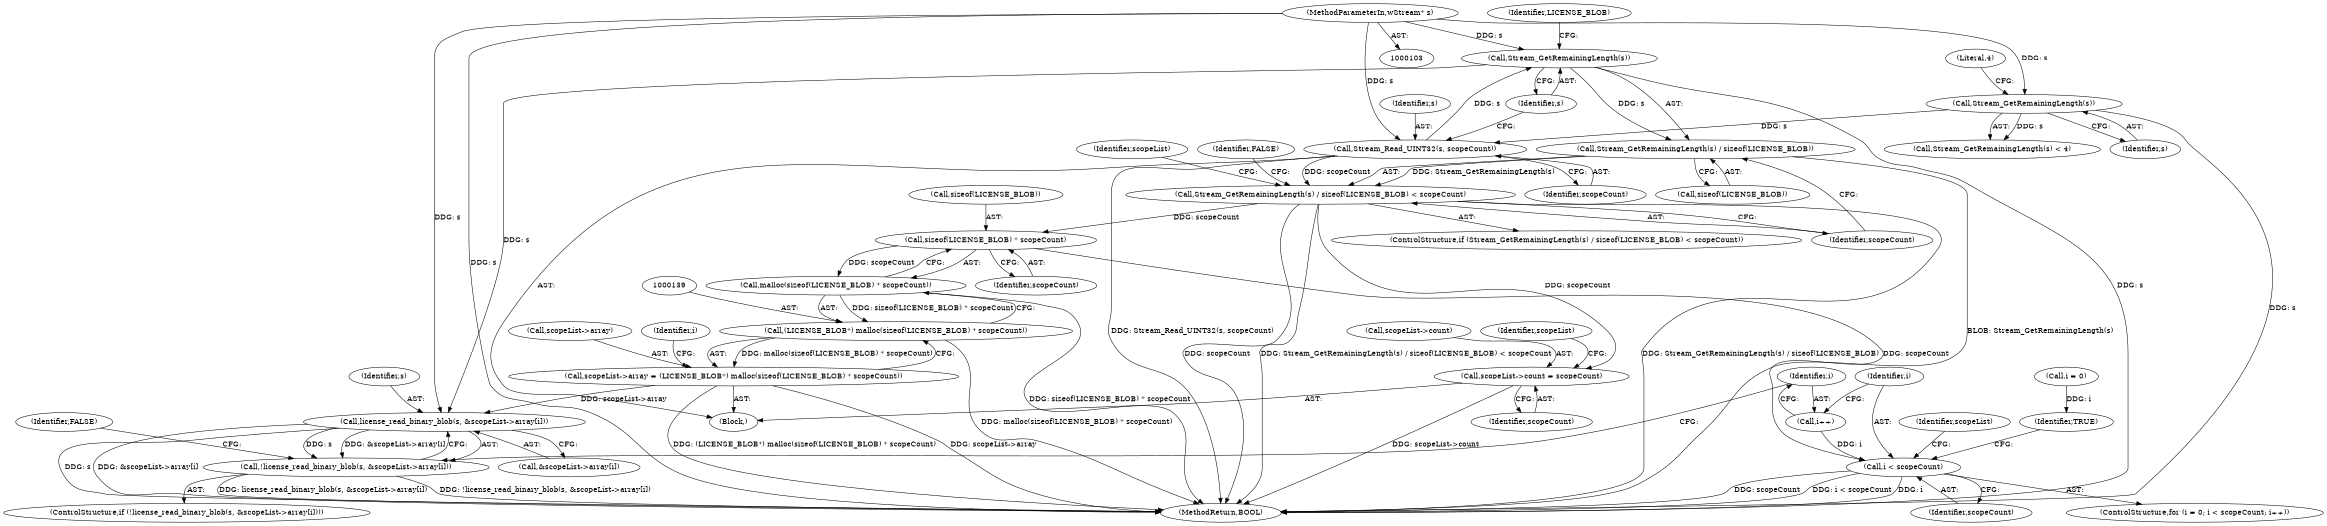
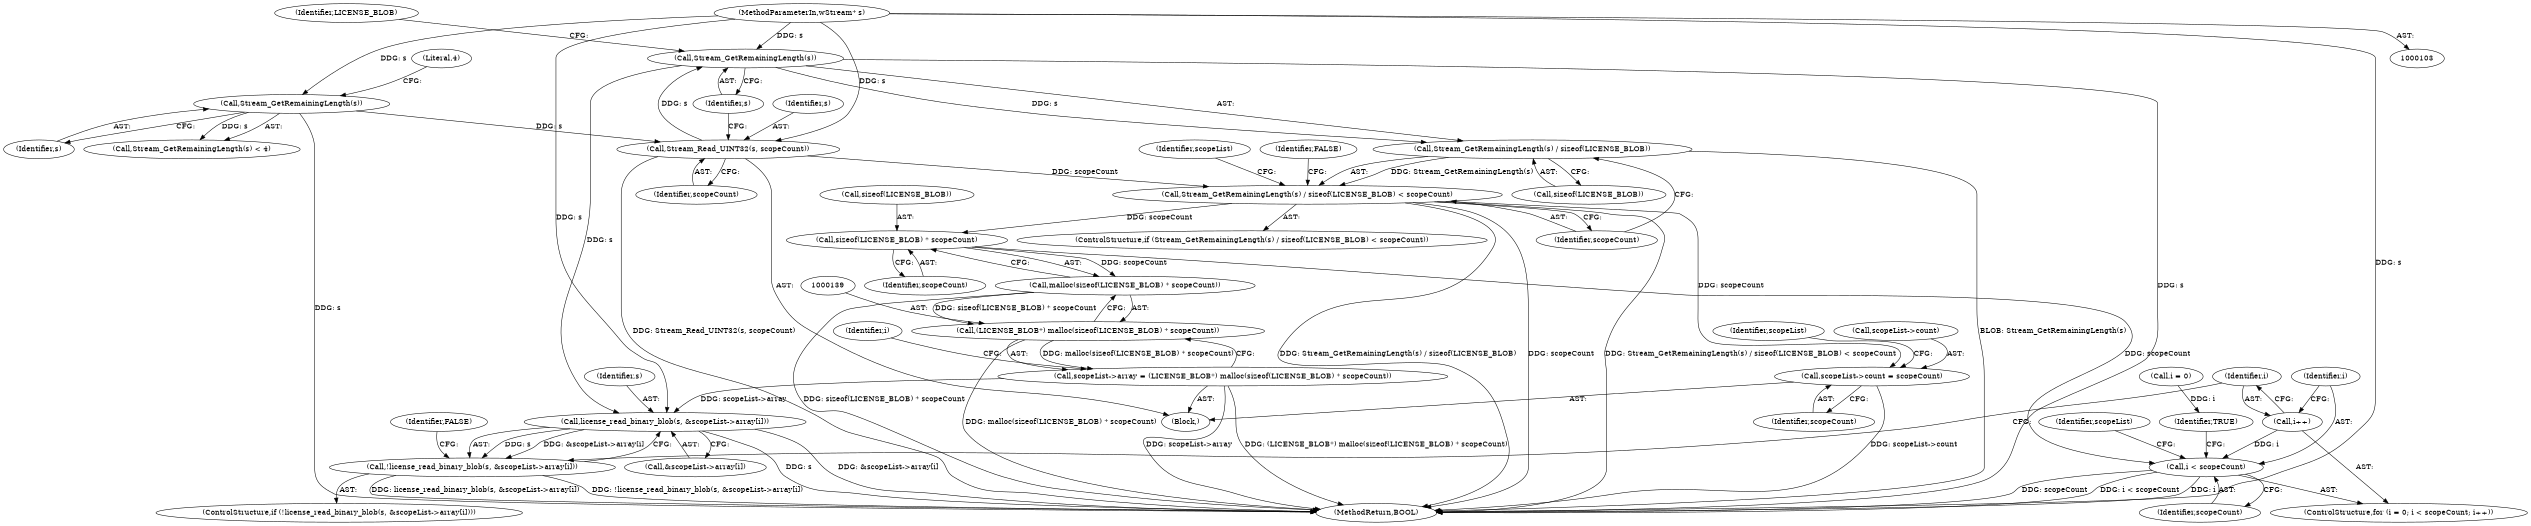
node "(Call,scopeList->array)": removed
edge "(Call,i++)" -> "(ControlStructure,for (i = 0; i < scopeCount; i++))": added, label "AST:"
